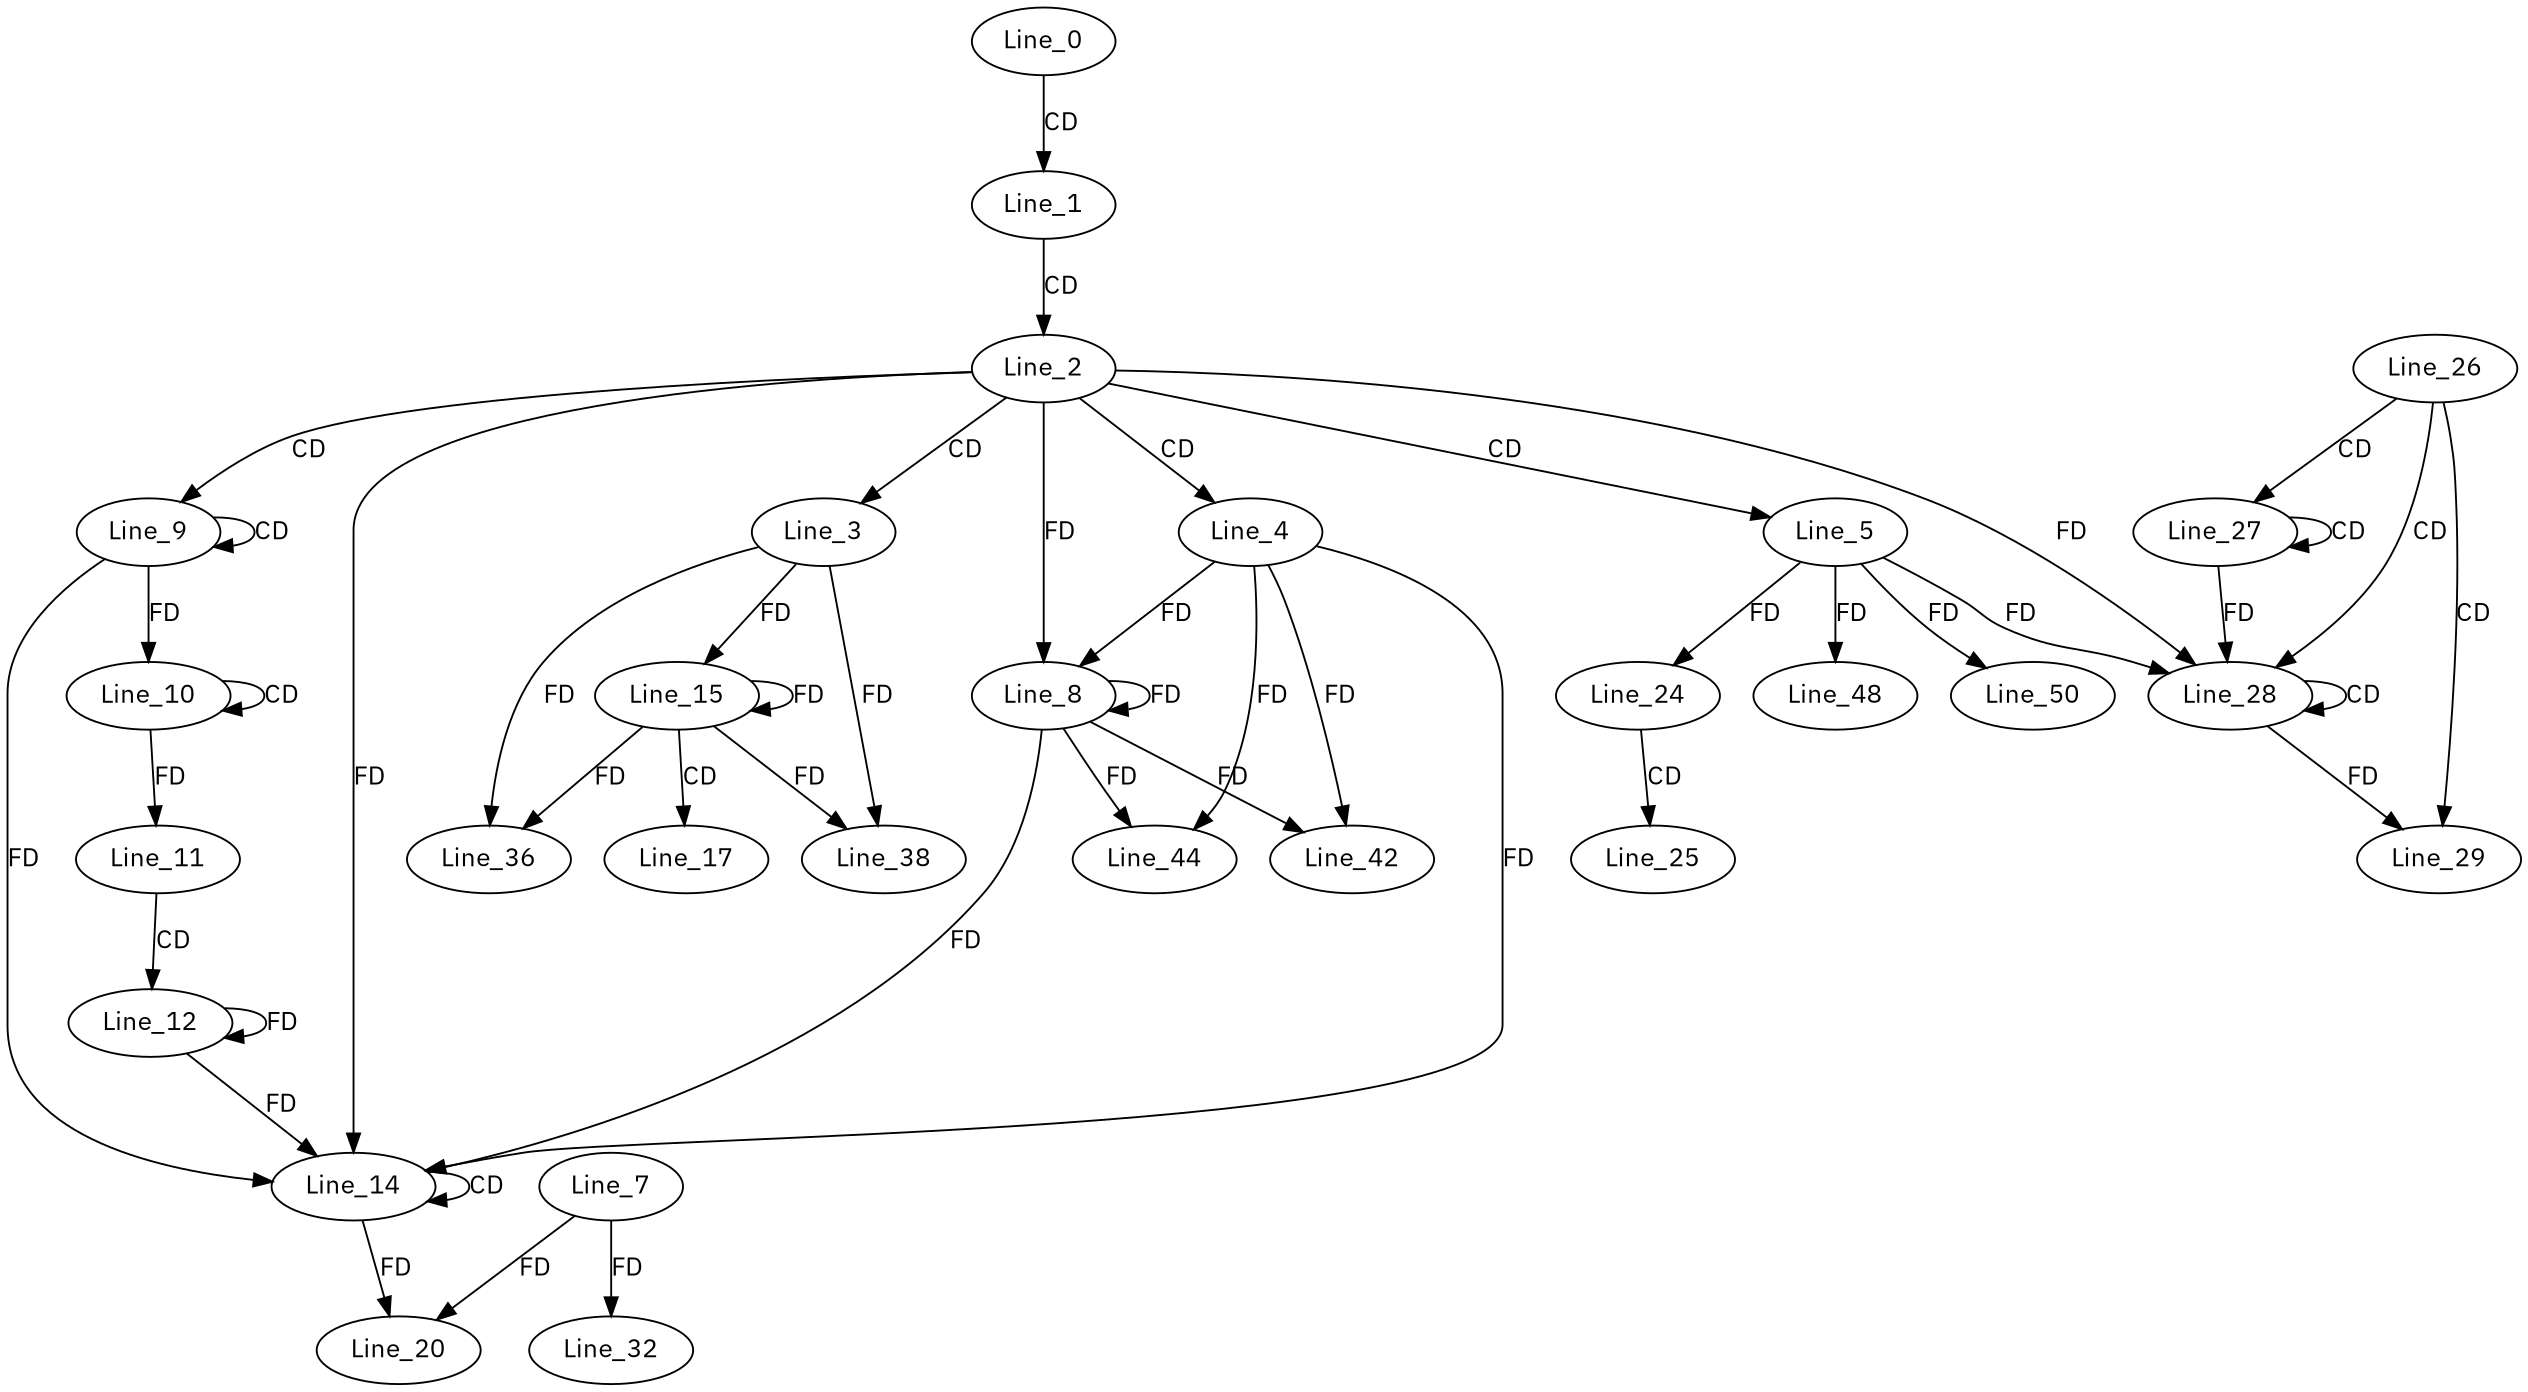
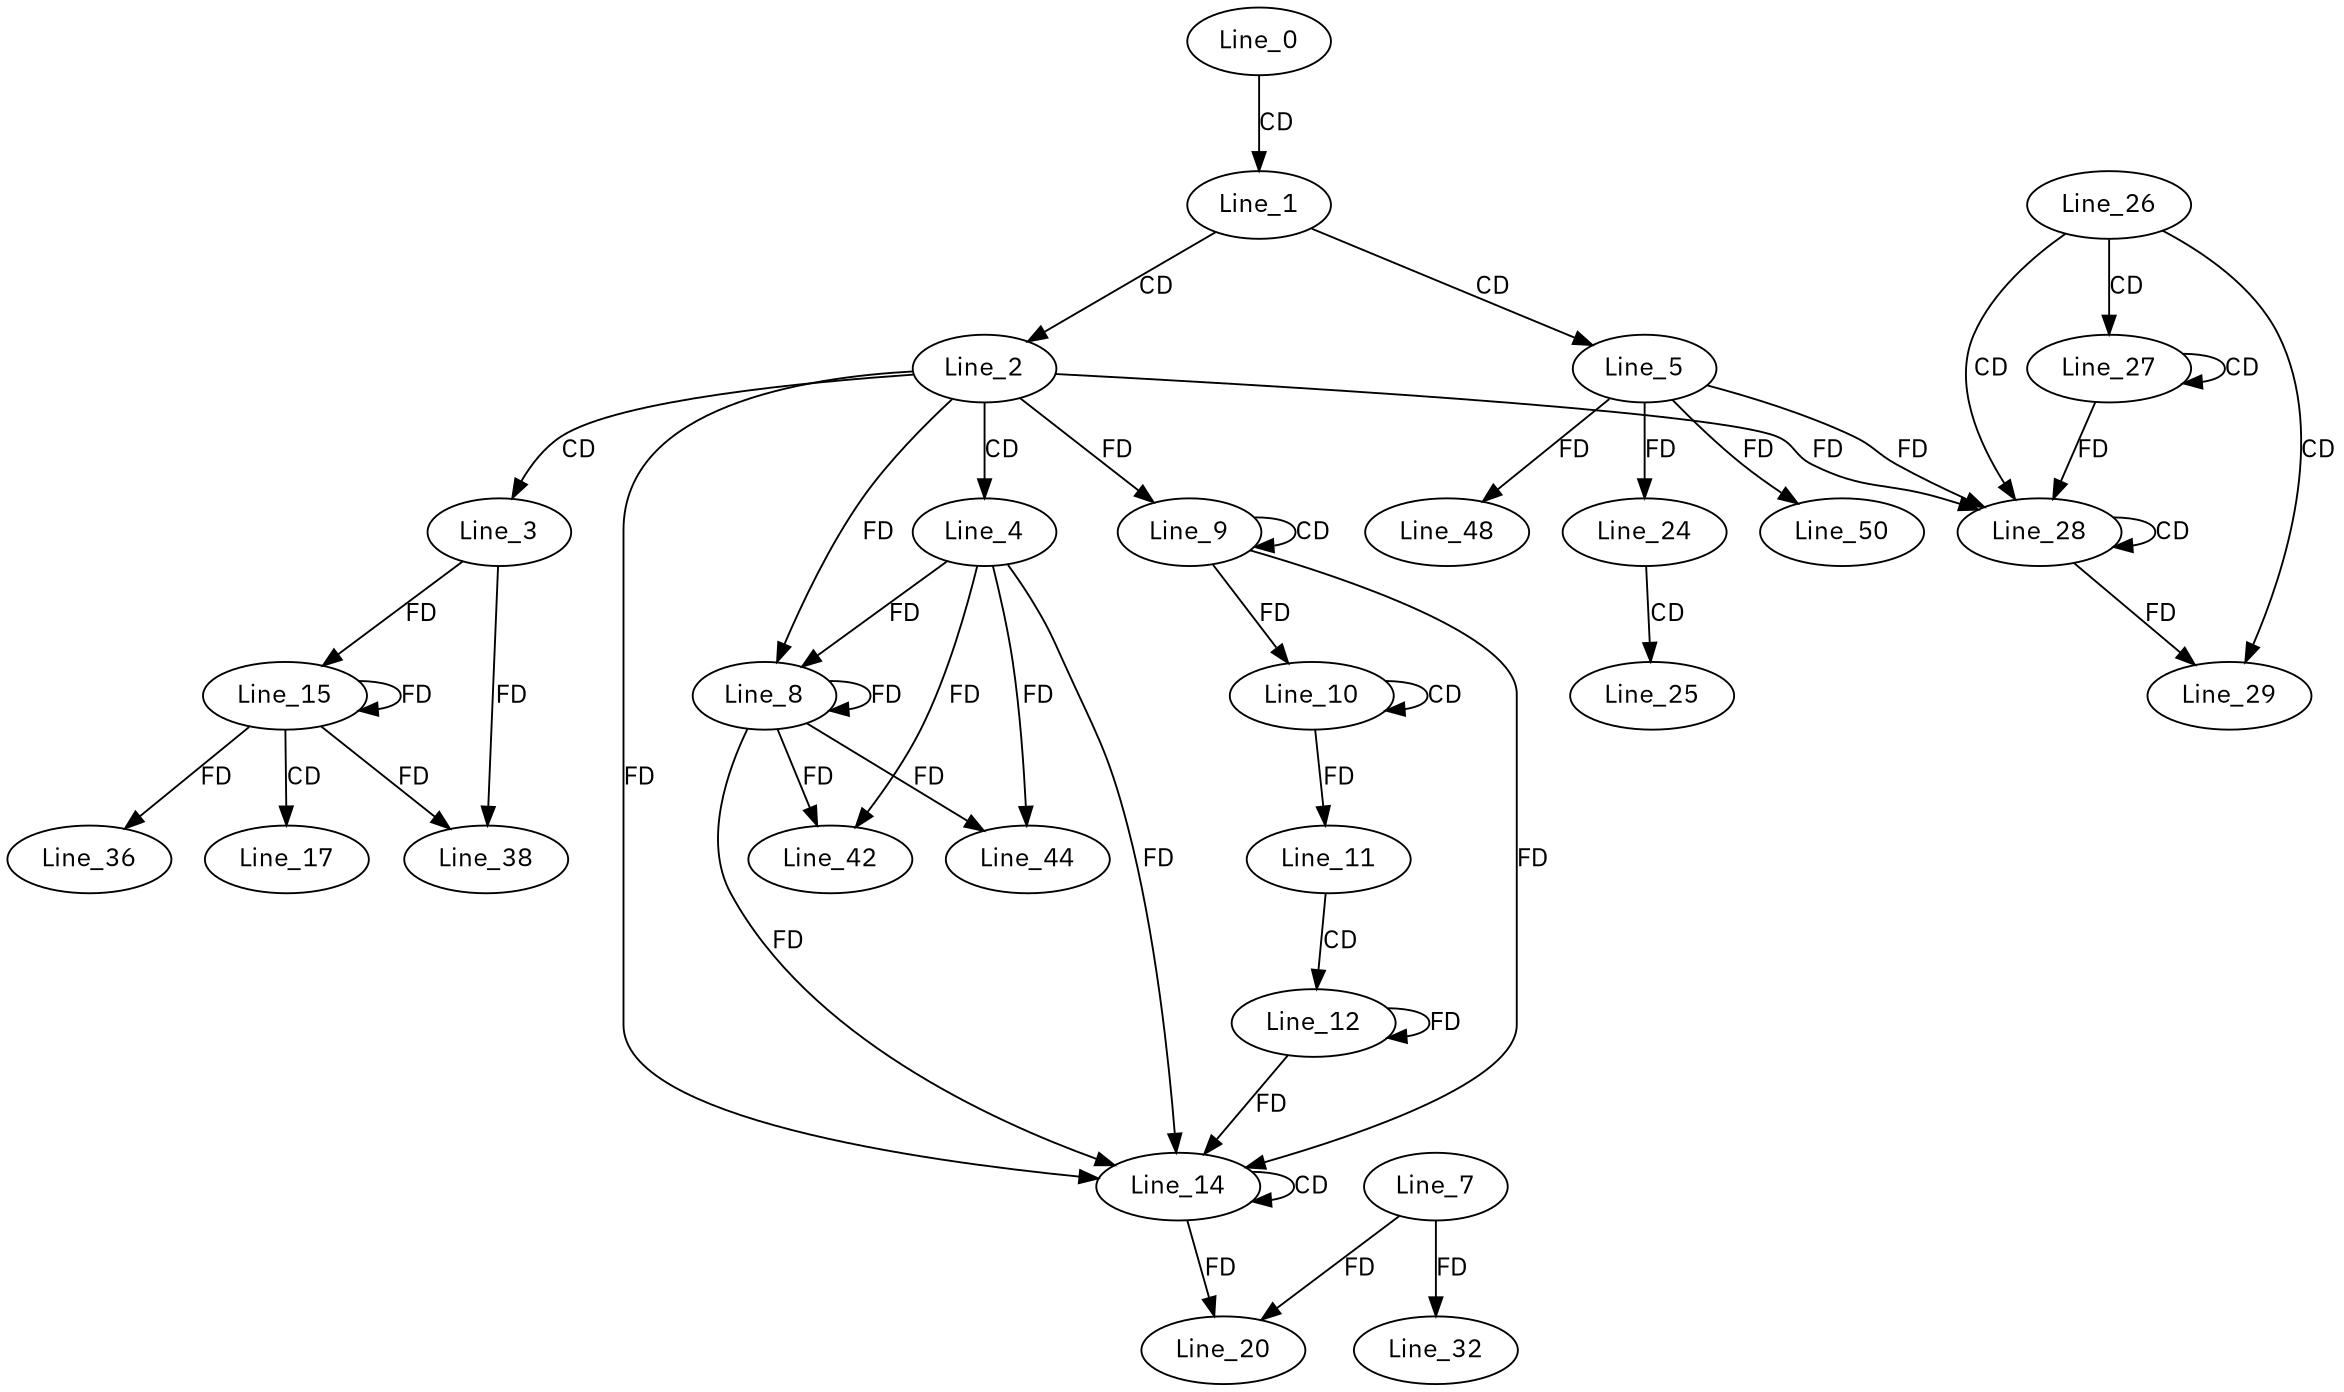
edge "Line_2" -> "Line_5": now "Line_1" -> "Line_5"
edge "Line_2" -> "Line_9": label "CD" -> "FD"
edge "Line_3" -> "Line_36": removed, label "FD"
